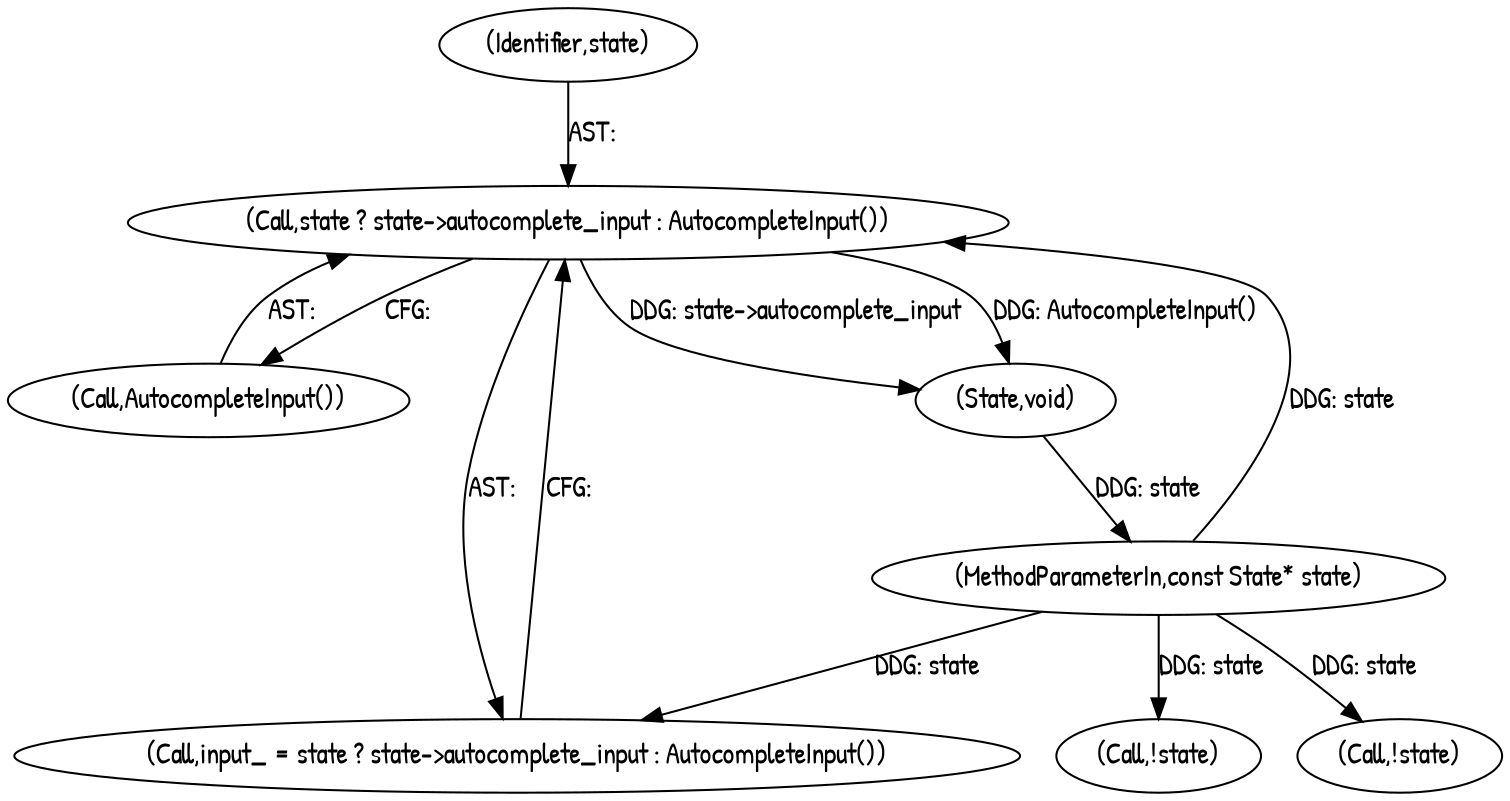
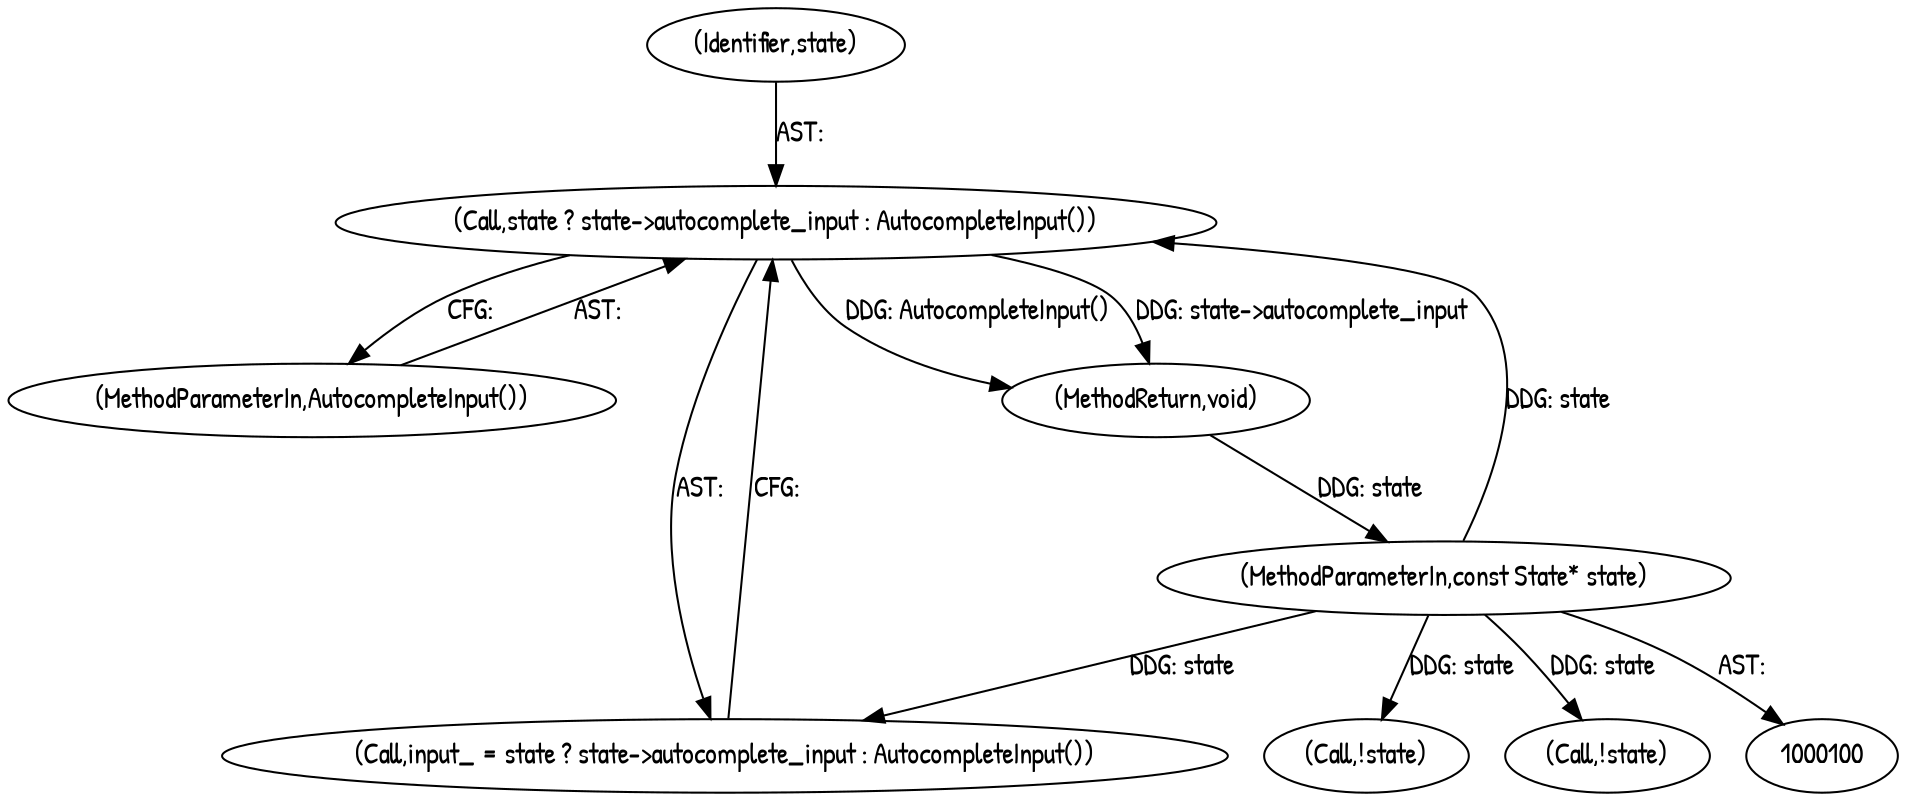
node "(Call,AutocompleteInput())": label "(Call,AutocompleteInput())" -> "(MethodParameterIn,AutocompleteInput())"
node "(State,void)": label "(State,void)" -> "(MethodReturn,void)"
node "1000100": added
